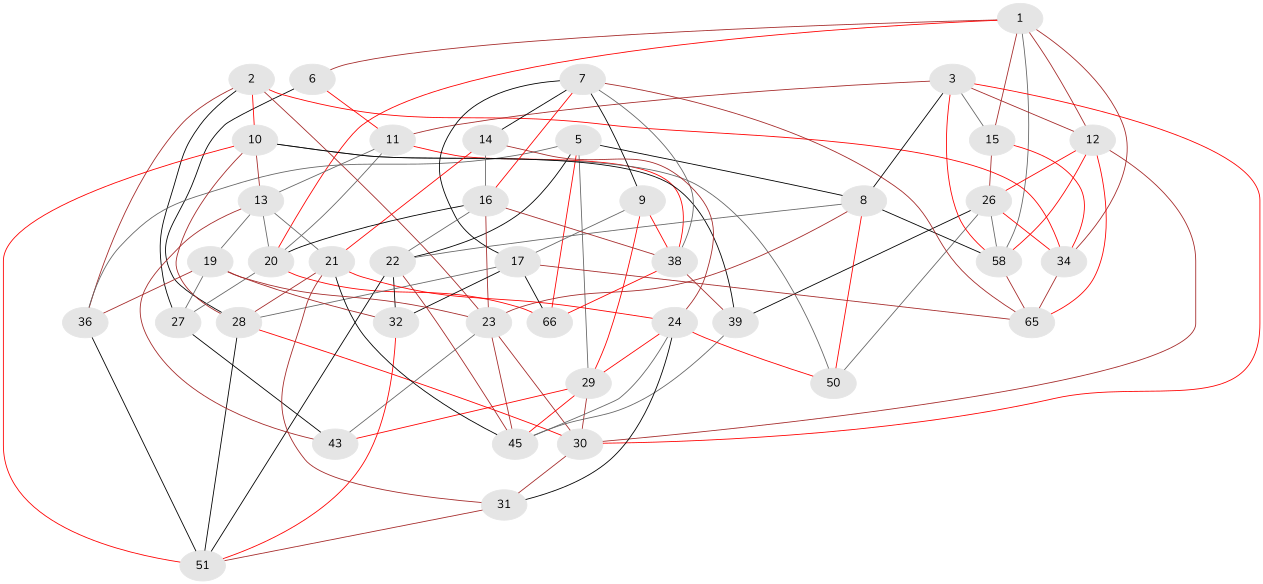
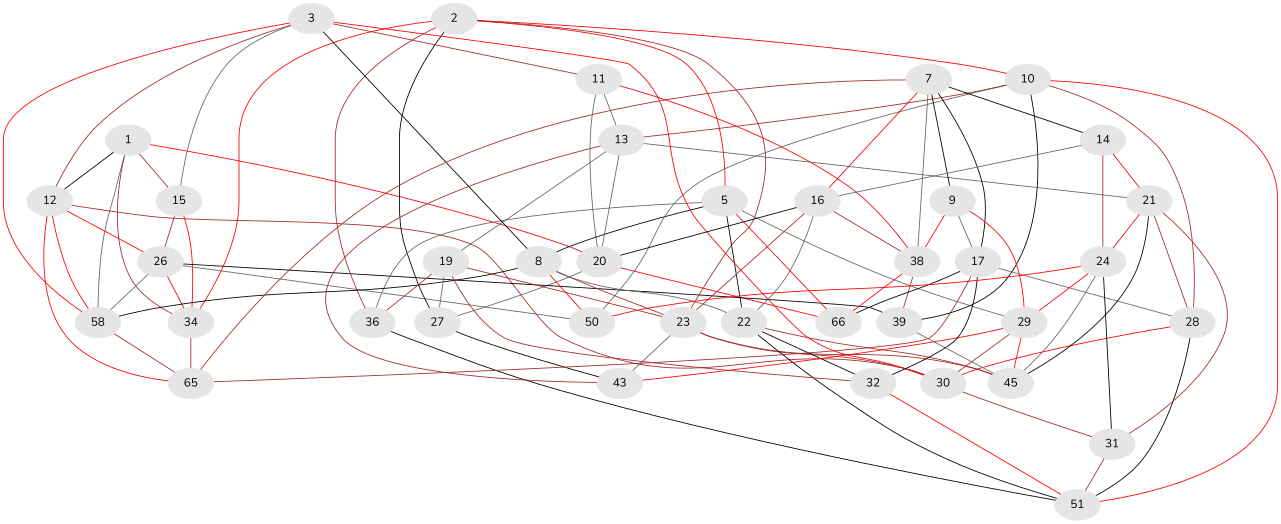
edge "2" -- "5": added
edge "1" -- "12": color brown -> black
node "6": removed
